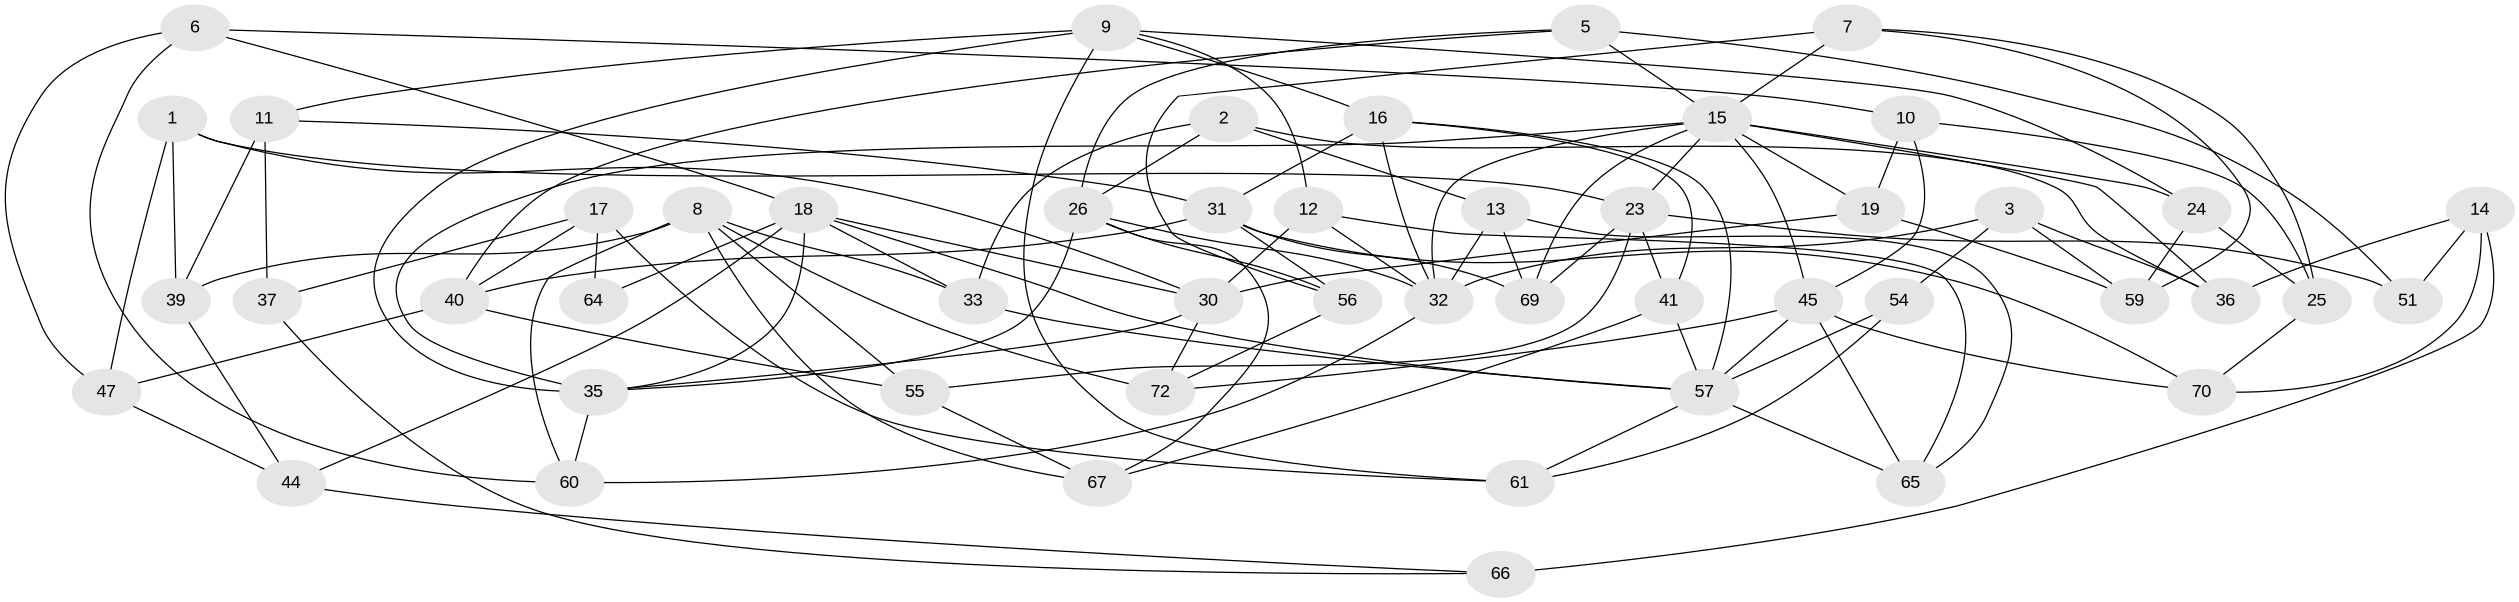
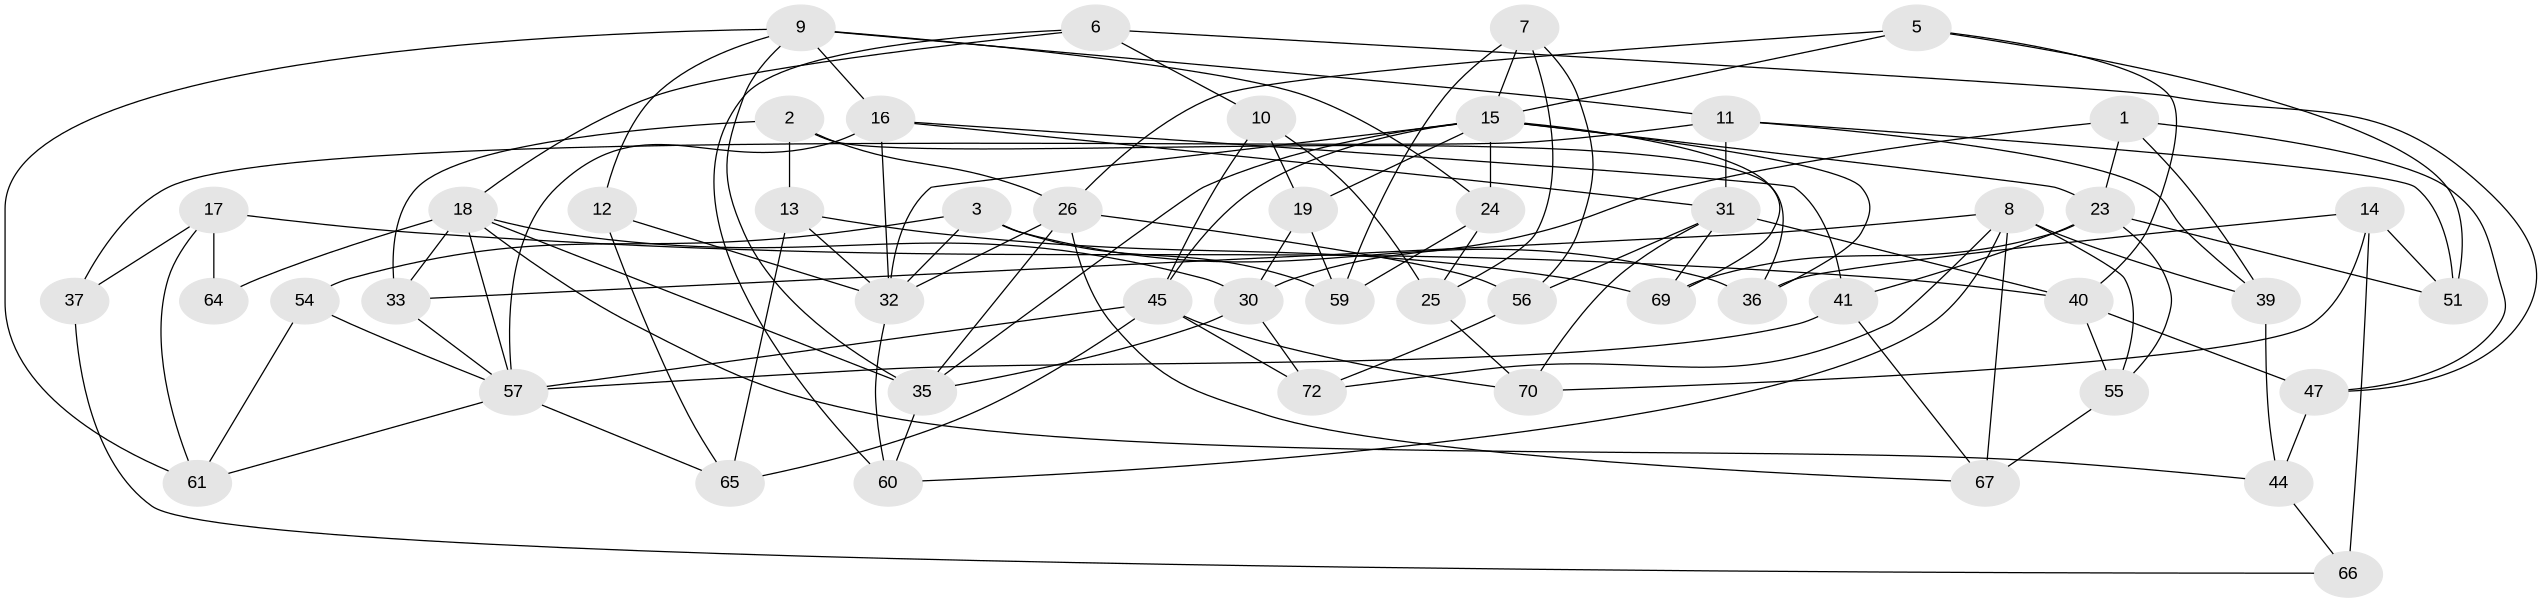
edge "11" -- "51": added
edge "12" -- "30": removed
